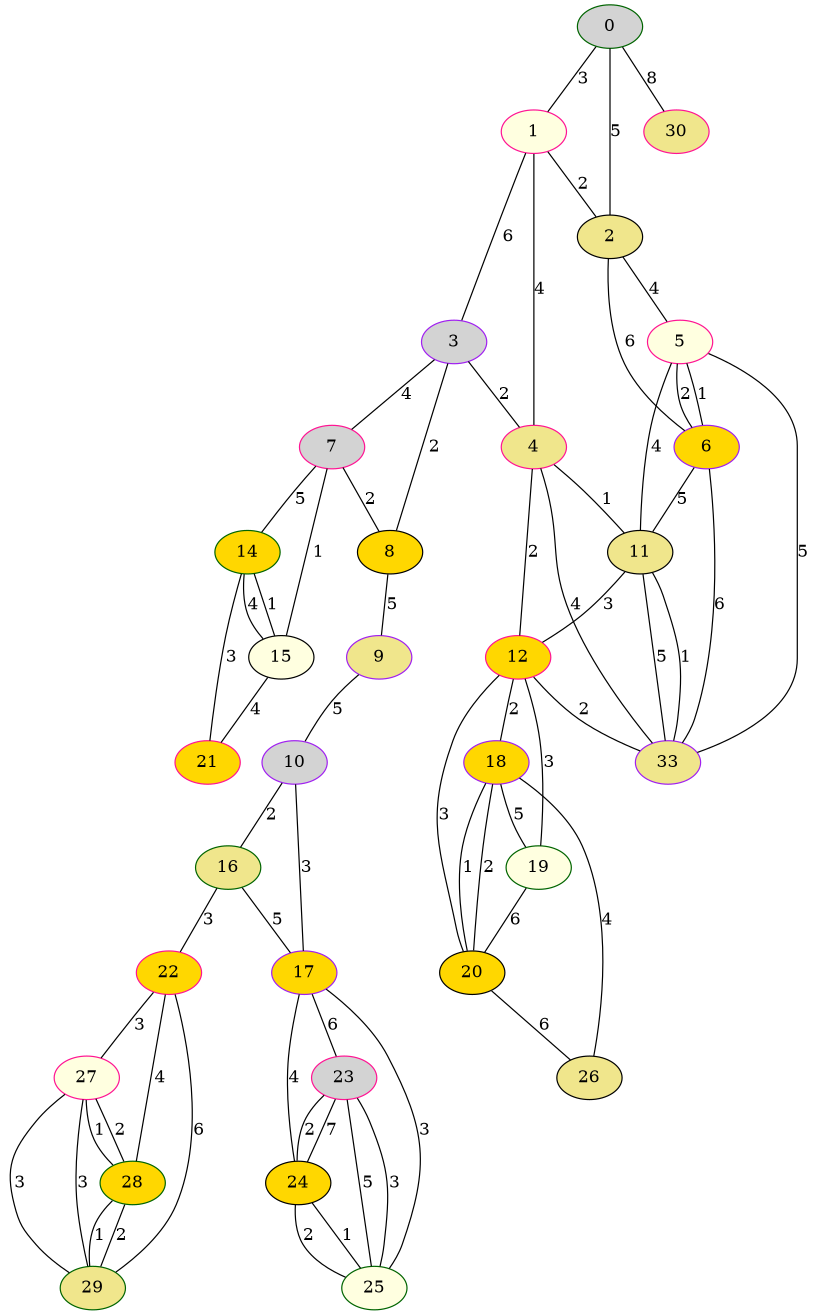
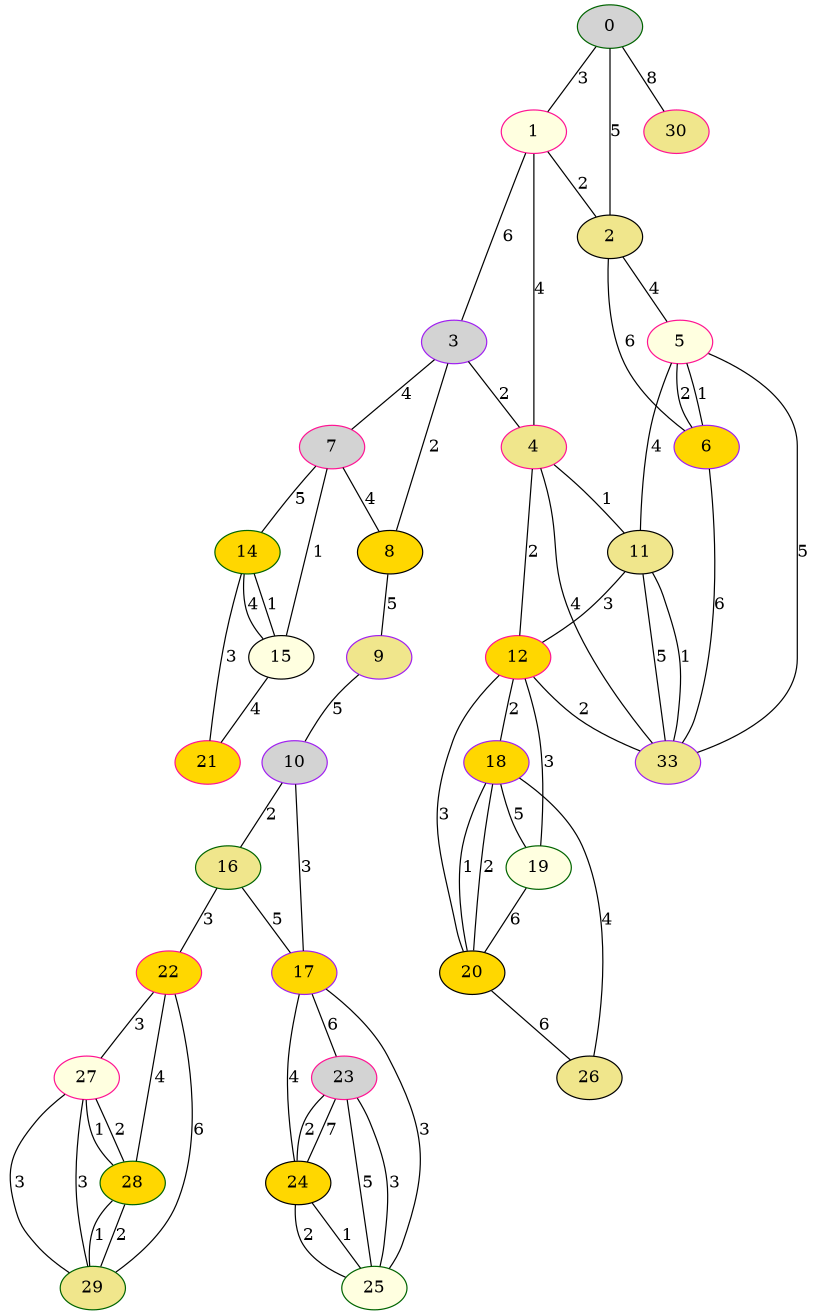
edge "7" -- "8": label "2" -> "4"
edge "6" -- "11": removed, label "5"
